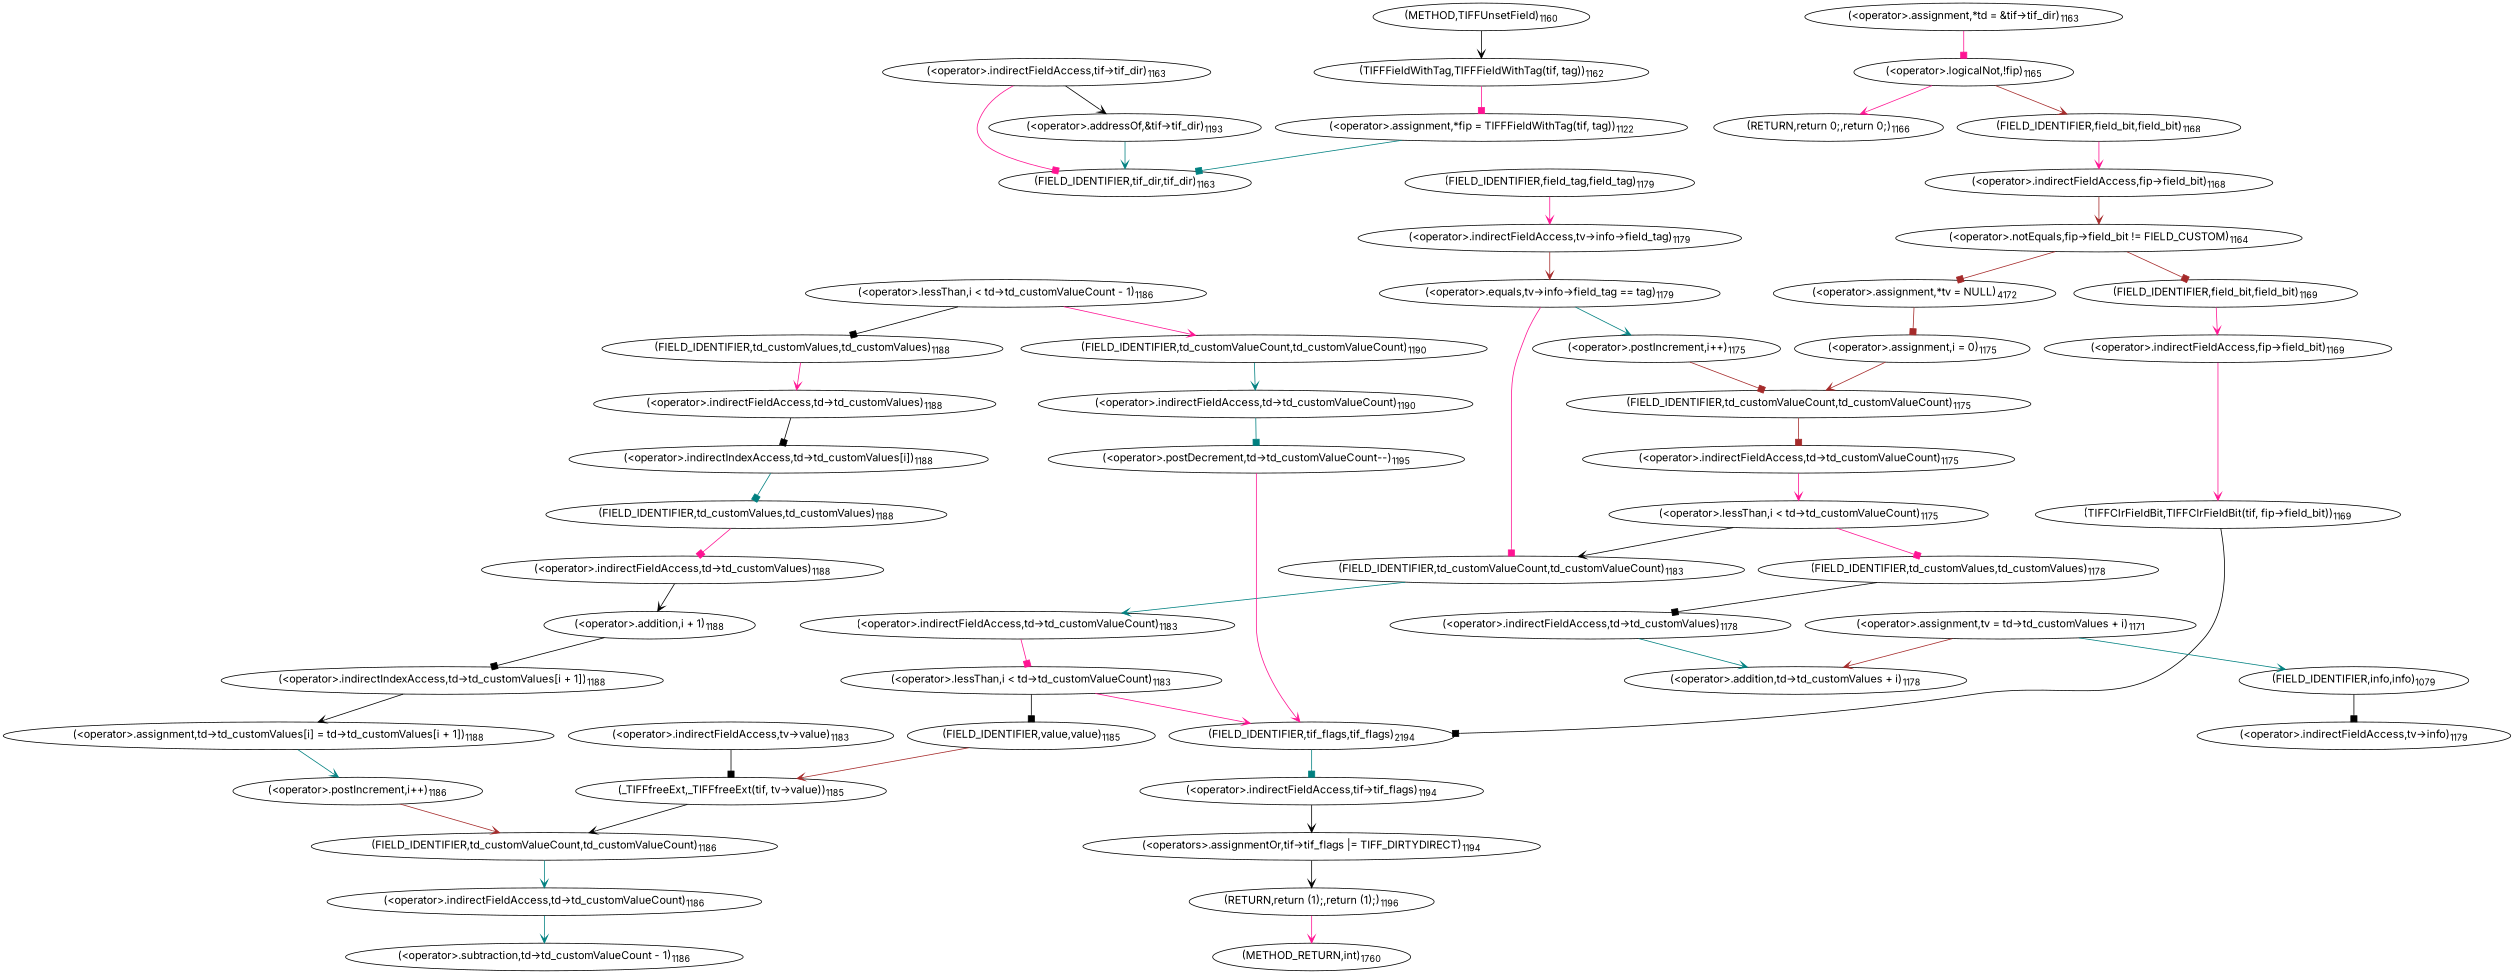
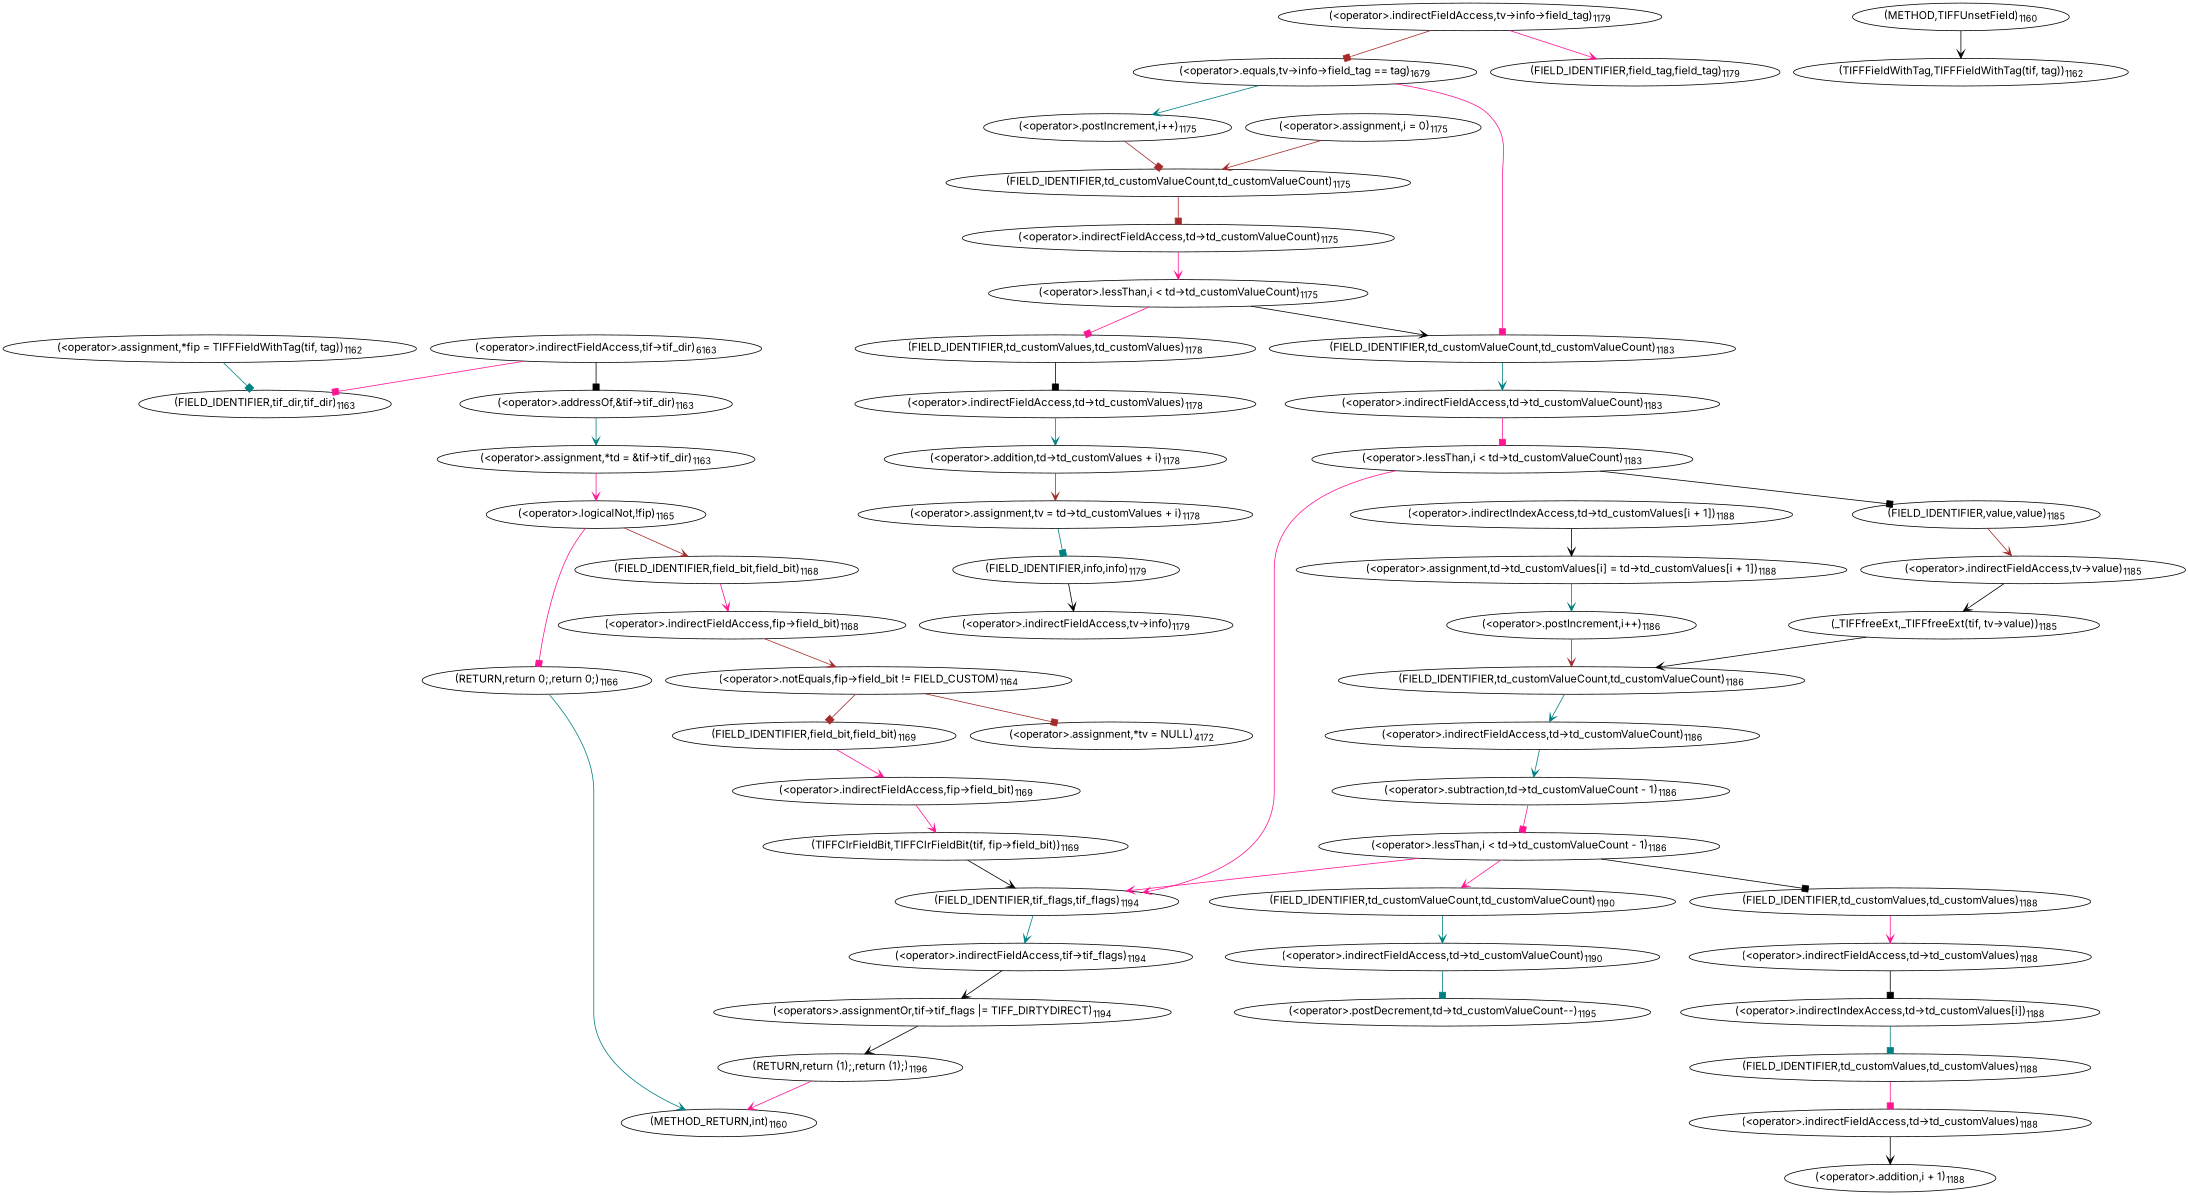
edge "(<operator>.assignment,*td = &tif->tif_dir)" -> "(<operator>.logicalNot,!fip)": arrowhead box -> vee
node "(<operator>.indirectFieldAccess,tif->tif_dir)": text "1163" -> "6163"
edge "(TIFFFieldWithTag,TIFFFieldWithTag(tif, tag))" -> "(<operator>.assignment,*fip = TIFFFieldWithTag(tif, tag))": removed
edge "(<operator>.indirectFieldAccess,tif->tif_dir)" -> "(<operator>.addressOf,&tif->tif_dir)": arrowhead vee -> box
edge "(<operator>.logicalNot,!fip)" -> "(RETURN,return 0;,return 0;)": arrowhead vee -> box
node "(<operator>.addressOf,&tif->tif_dir)": text "1193" -> "1163"
node "(<operator>.assignment,*fip = TIFFFieldWithTag(tif, tag))": text "1122" -> "1162"
edge "(<operator>.addressOf,&tif->tif_dir)" -> "(FIELD_IDENTIFIER,tif_dir,tif_dir)": now "(<operator>.addressOf,&tif->tif_dir)" -> "(<operator>.assignment,*td = &tif->tif_dir)"
edge "(FIELD_IDENTIFIER,field_tag,field_tag)" -> "(<operator>.indirectFieldAccess,tv->info->field_tag)": reversed
edge "(<operator>.indirectFieldAccess,tv->info->field_tag)" -> "(<operator>.equals,tv->info->field_tag == tag)": arrowhead vee -> box
node "(<operator>.equals,tv->info->field_tag == tag)": text "1179" -> "1679"
edge "(<operator>.assignment,*tv = NULL)" -> "(<operator>.assignment,i = 0)": removed
edge "(<operator>.postDecrement,td->td_customValueCount--)" -> "(FIELD_IDENTIFIER,tif_flags,tif_flags)": now "(<operator>.lessThan,i < td->td_customValueCount - 1)" -> "(FIELD_IDENTIFIER,tif_flags,tif_flags)"
node "(<operator>.assignment,tv = td->td_customValues + i)": text "1171" -> "1178"
edge "(<operator>.addition,i + 1)" -> "(<operator>.indirectIndexAccess,td->td_customValues[i + 1])": removed
edge "(<operator>.assignment,tv = td->td_customValues + i)" -> "(<operator>.addition,td->td_customValues + i)": reversed
edge "(<operator>.assignment,tv = td->td_customValues + i)" -> "(FIELD_IDENTIFIER,info,info)": arrowhead vee -> box
node "(FIELD_IDENTIFIER,info,info)": text "1079" -> "1179"
edge "(TIFFClrFieldBit,TIFFClrFieldBit(tif, fip->field_bit))" -> "(FIELD_IDENTIFIER,tif_flags,tif_flags)": arrowhead box -> vee
edge "(FIELD_IDENTIFIER,info,info)" -> "(<operator>.indirectFieldAccess,tv->info)": arrowhead box -> vee
node "(<operator>.indirectFieldAccess,tv->value)": text "1183" -> "1185"
node "(FIELD_IDENTIFIER,tif_flags,tif_flags)": text "2194" -> "1194"
edge "(<operator>.indirectFieldAccess,tv->value)" -> "(_TIFFfreeExt,_TIFFfreeExt(tif, tv->value))": arrowhead box -> vee
edge "(FIELD_IDENTIFIER,tif_flags,tif_flags)" -> "(<operator>.indirectFieldAccess,tif->tif_flags)": arrowhead box -> vee
edge "(FIELD_IDENTIFIER,value,value)" -> "(_TIFFfreeExt,_TIFFfreeExt(tif, tv->value))": now "(FIELD_IDENTIFIER,value,value)" -> "(<operator>.indirectFieldAccess,tv->value)"
edge "(<operator>.subtraction,td->td_customValueCount - 1)" -> "(<operator>.lessThan,i < td->td_customValueCount - 1)": added
edge "(RETURN,return 0;,return 0;)" -> "(METHOD_RETURN,int)": added
node "(METHOD_RETURN,int)": text "1760" -> "1160"
